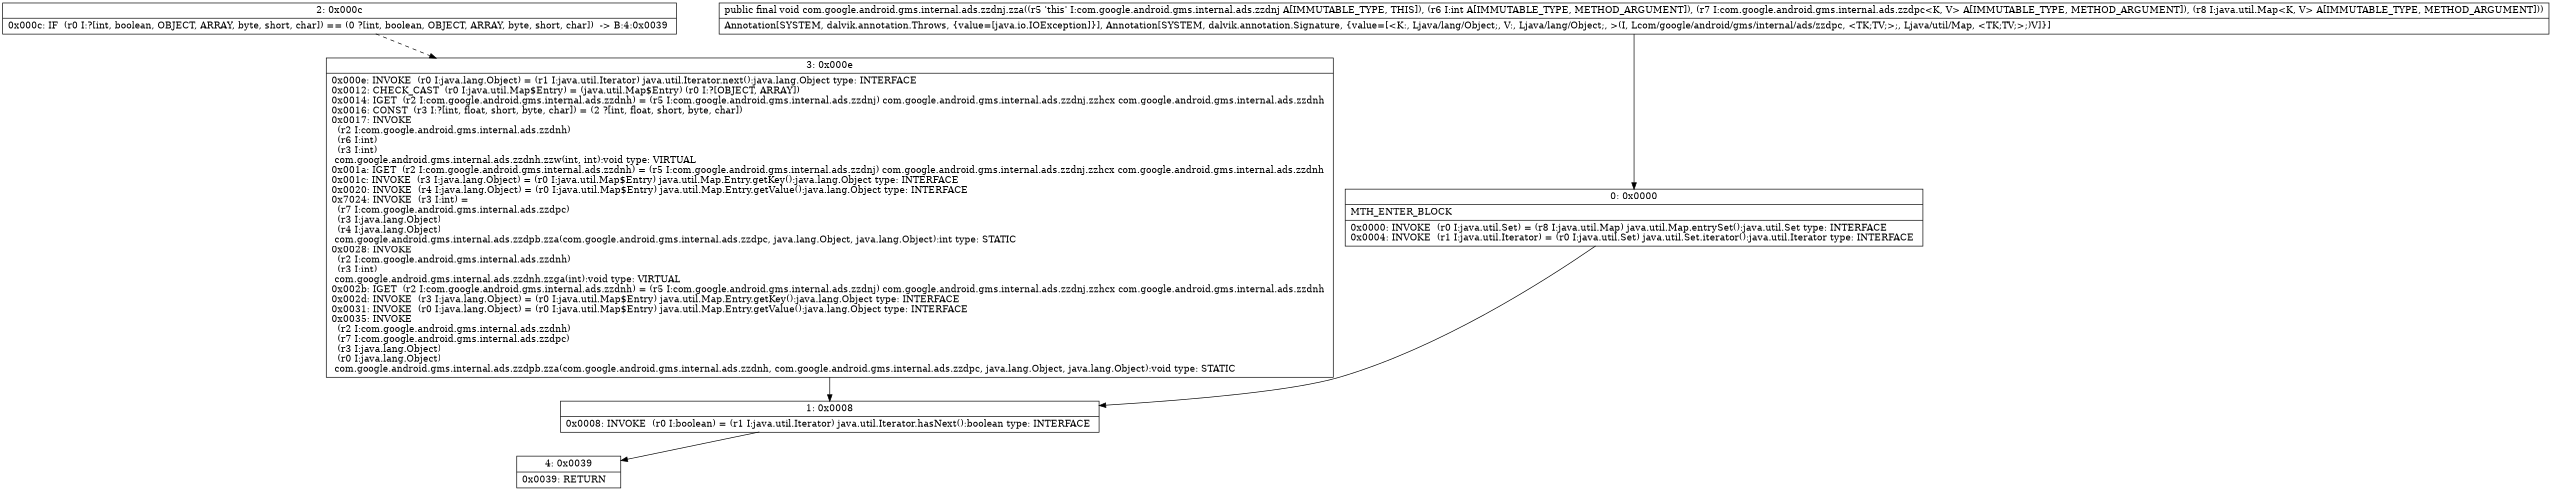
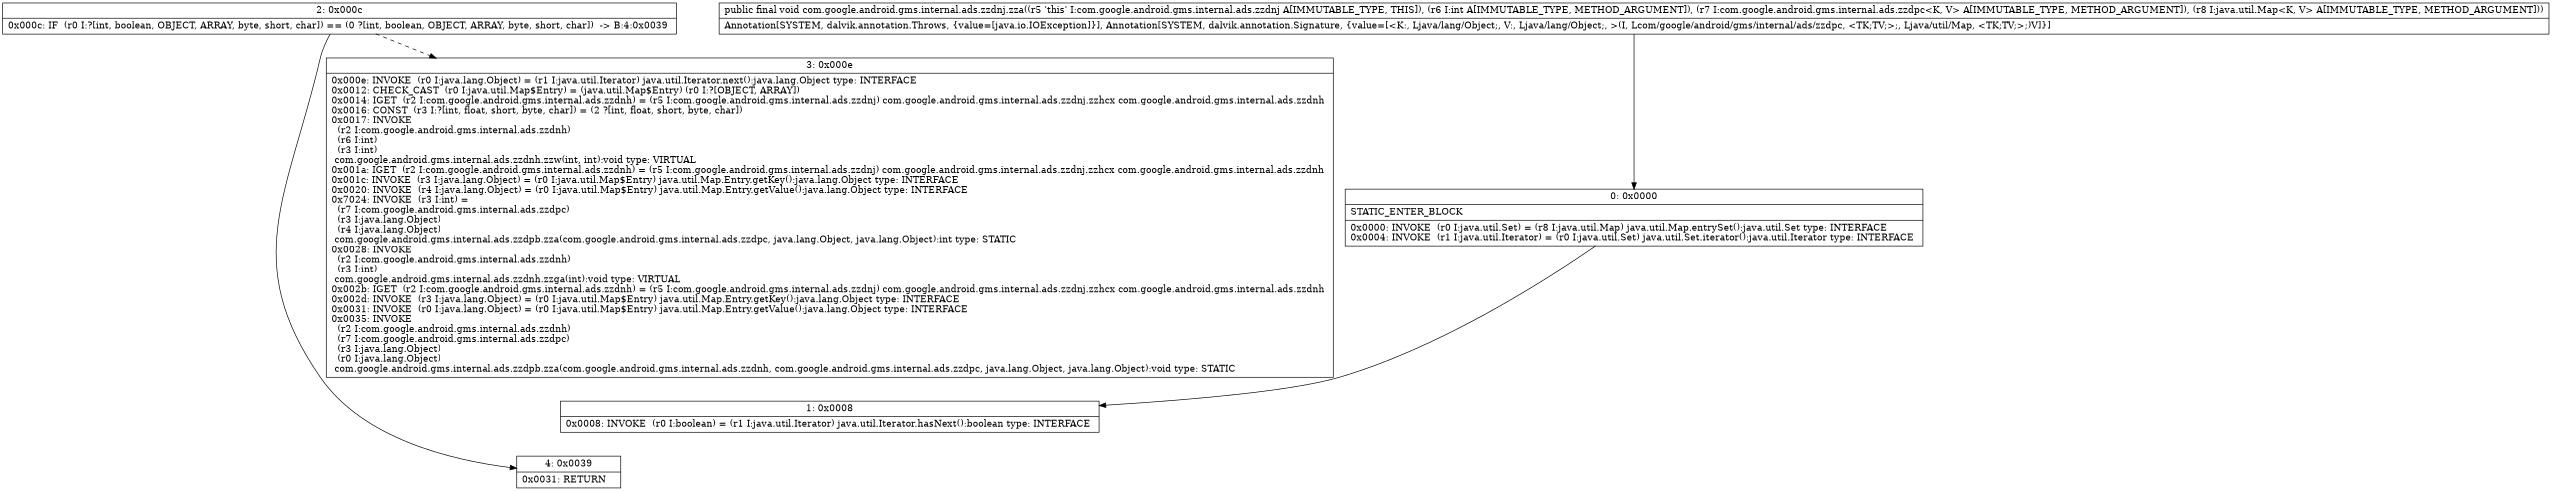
node "0: 0x0000": text "MTH_ENTER_BLOCK" -> "STATIC_ENTER_BLOCK"
edge "3: 0x000e" -> "1: 0x0008": removed
edge "1: 0x0008" -> "4: 0x0039": now "2: 0x000c" -> "4: 0x0039"
node "4: 0x0039": text "0x0039: RETURN" -> "0x0031: RETURN"
